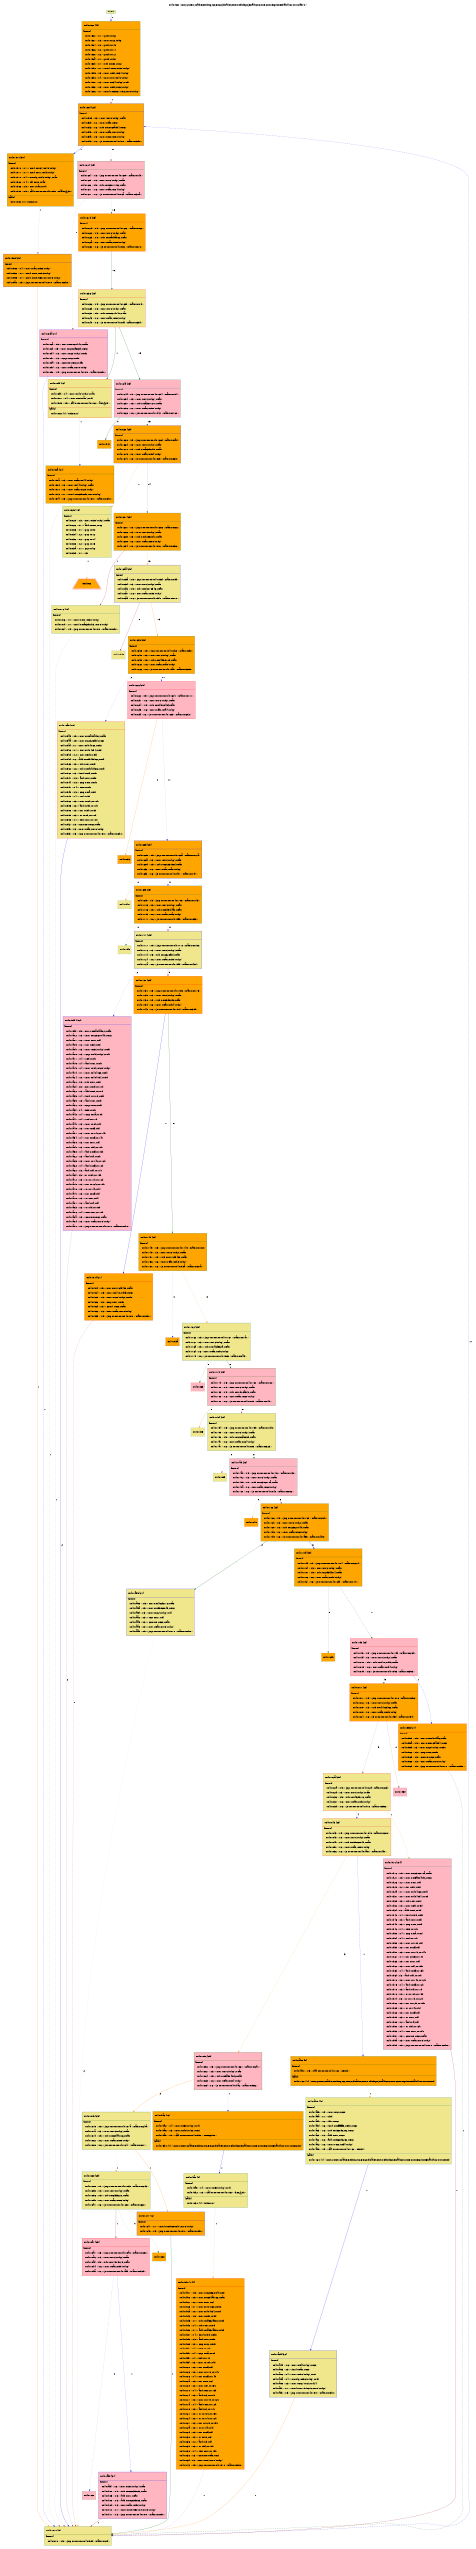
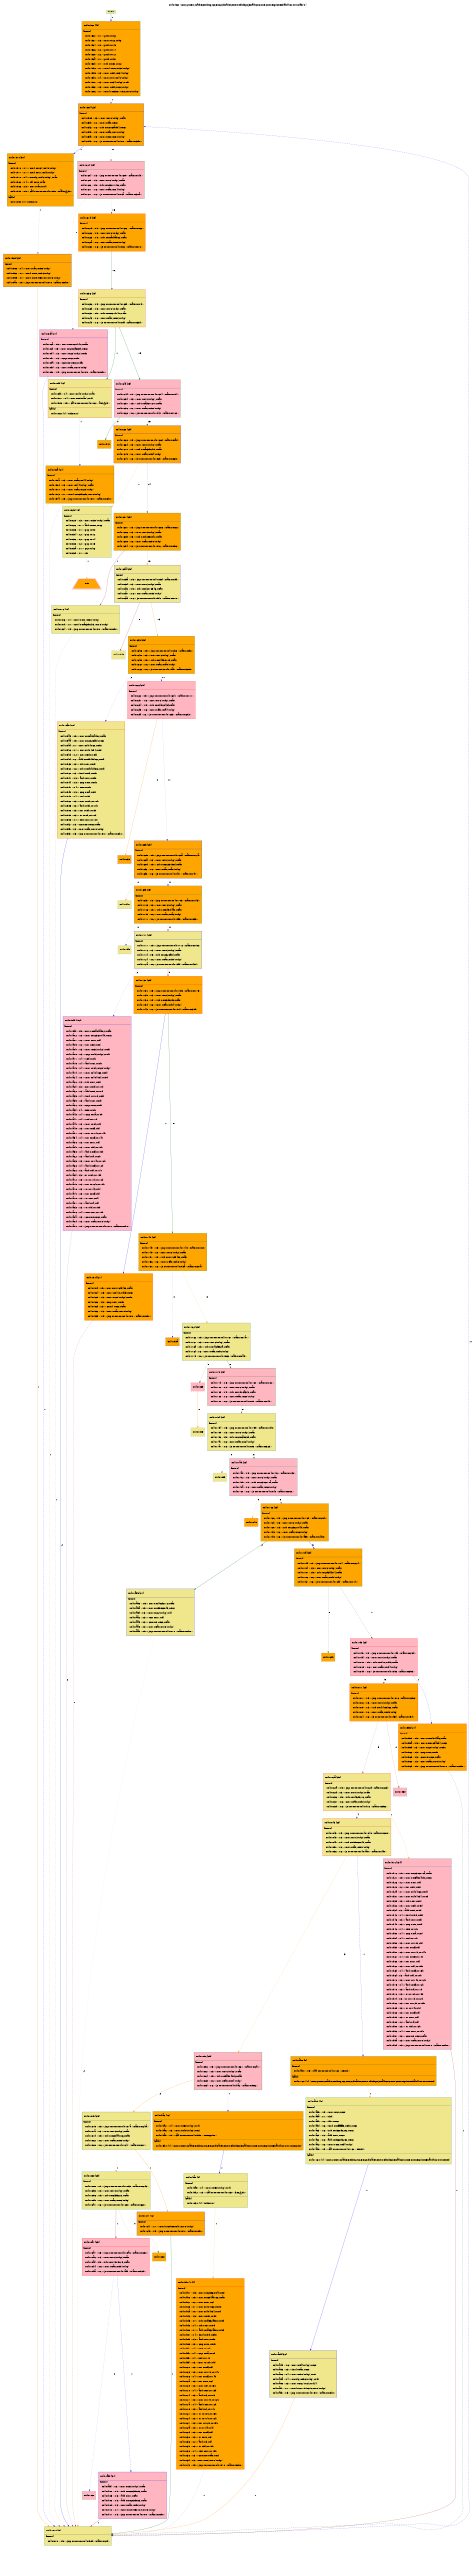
node "Desktop": label "Desktop" -> "Exit"
edge "0x40177b [25]" -> "0x401e05": now "0x401e69" -> "0x401e05"
